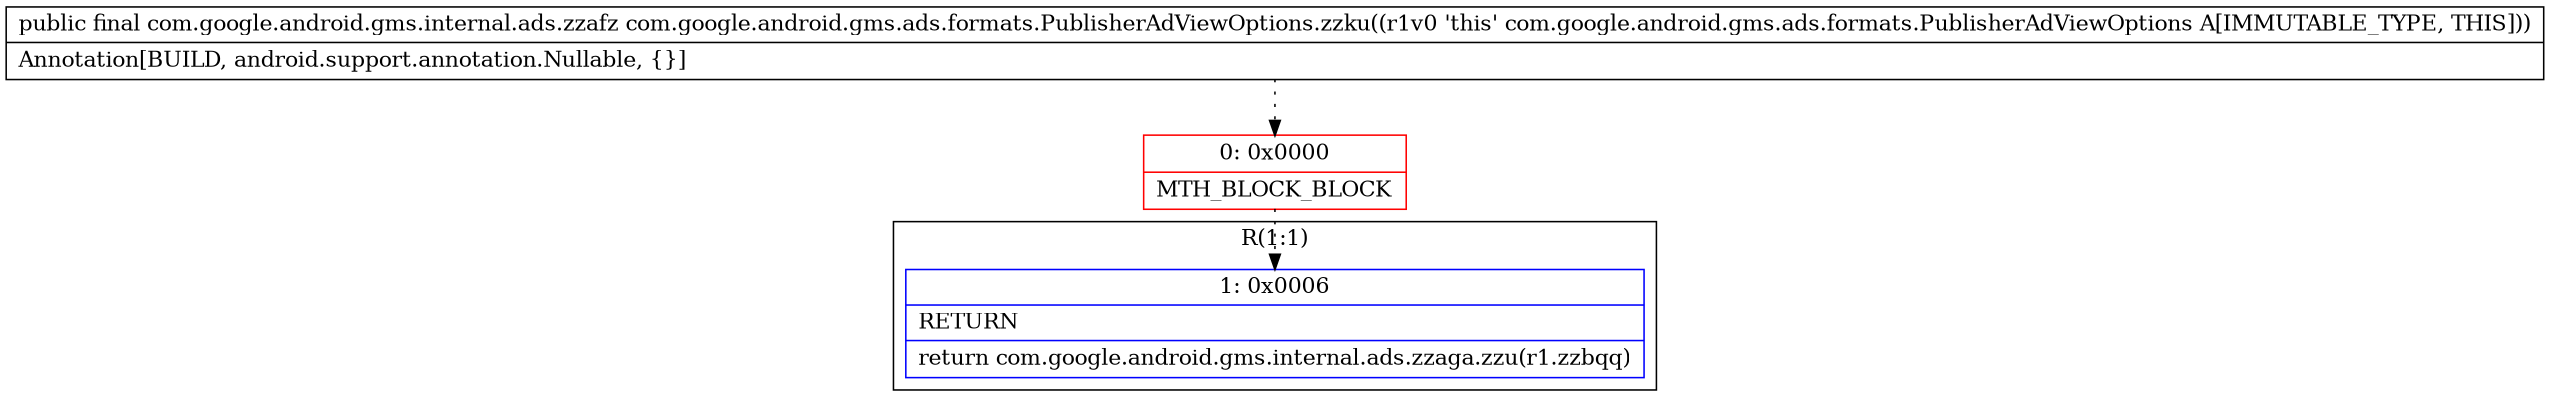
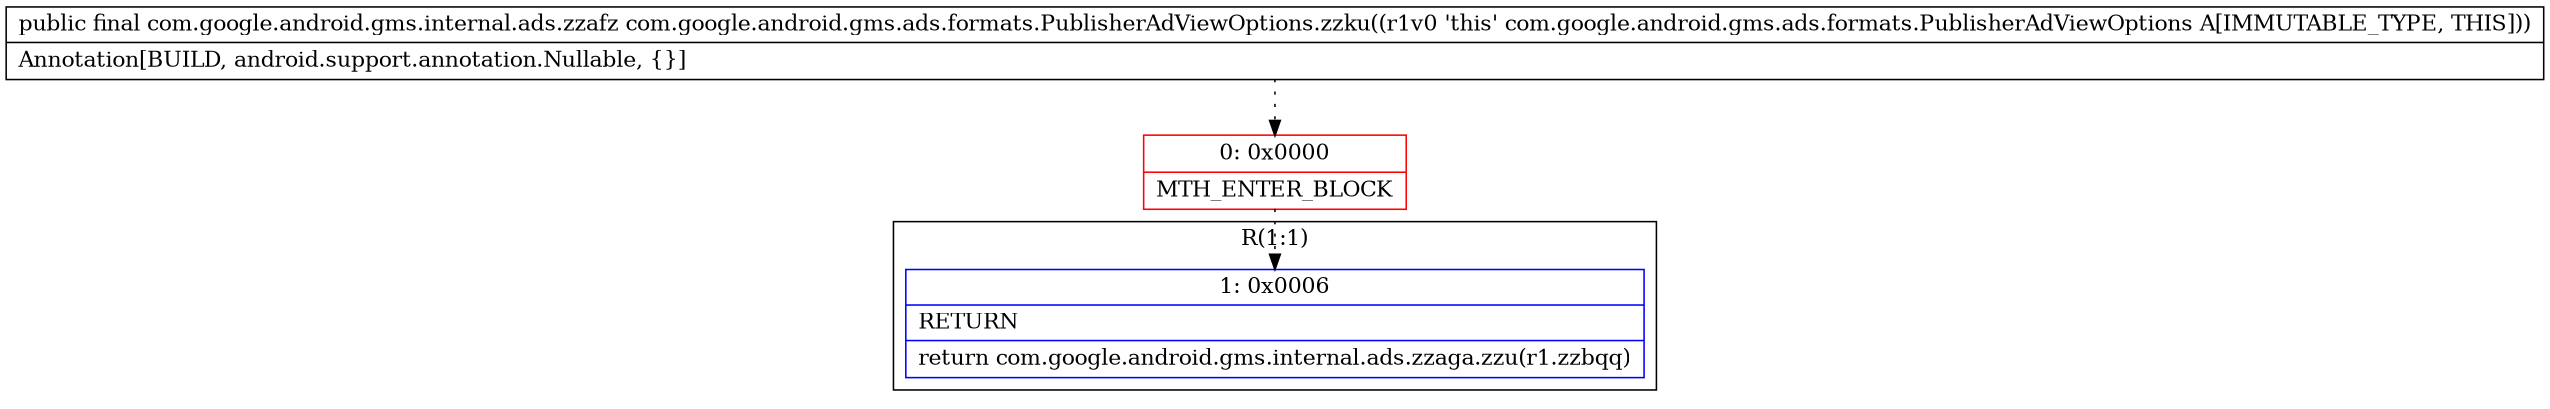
node "0: 0x0000": text "MTH_BLOCK_BLOCK" -> "MTH_ENTER_BLOCK"
